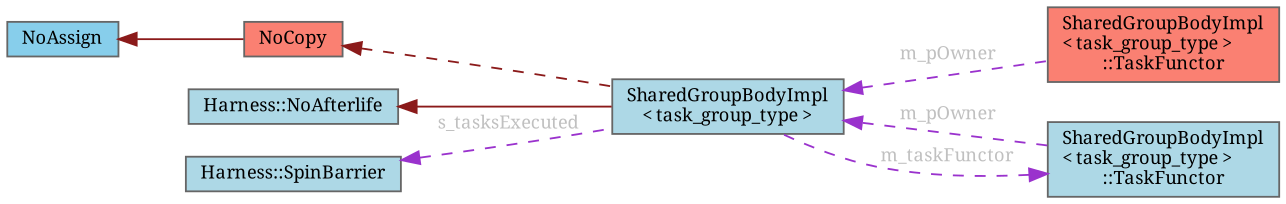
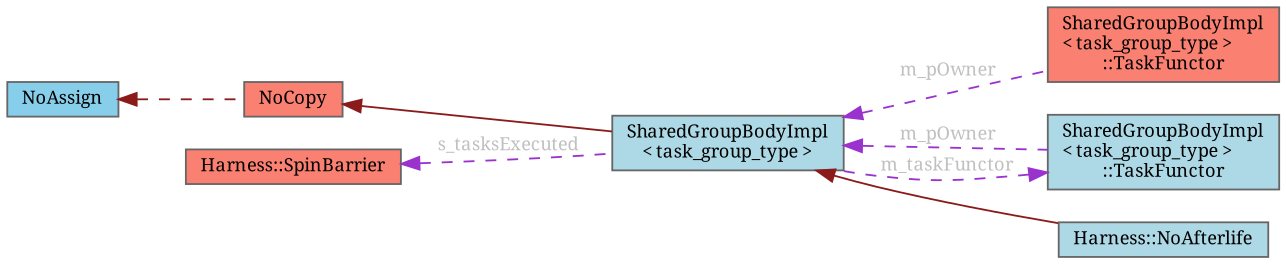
edge "NoCopy" -> "NoAssign": style solid -> dashed
edge "SharedGroupBodyImpl < task_group_type >" -> "NoCopy": style dashed -> solid
edge "SharedGroupBodyImpl < task_group_type >" -> "Harness::NoAfterlife": reversed
node "Harness::SpinBarrier": fillcolor lightblue -> salmon
